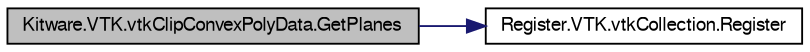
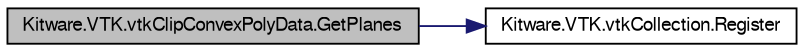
node "Register.VTK.vtkCollection.Register": label "Register.VTK.vtkCollection.Register" -> "Kitware.VTK.vtkCollection.Register"
